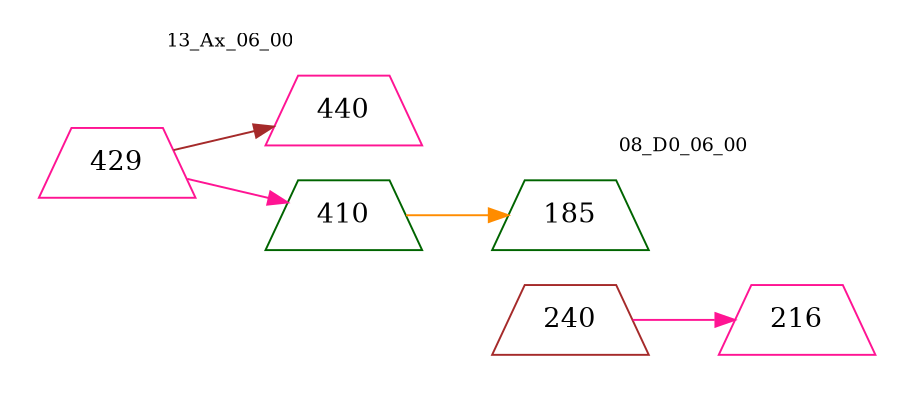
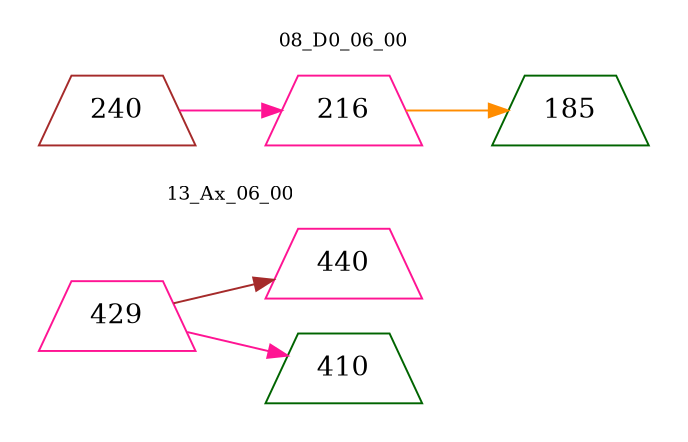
edge "410" -> "185": now "216" -> "185"
